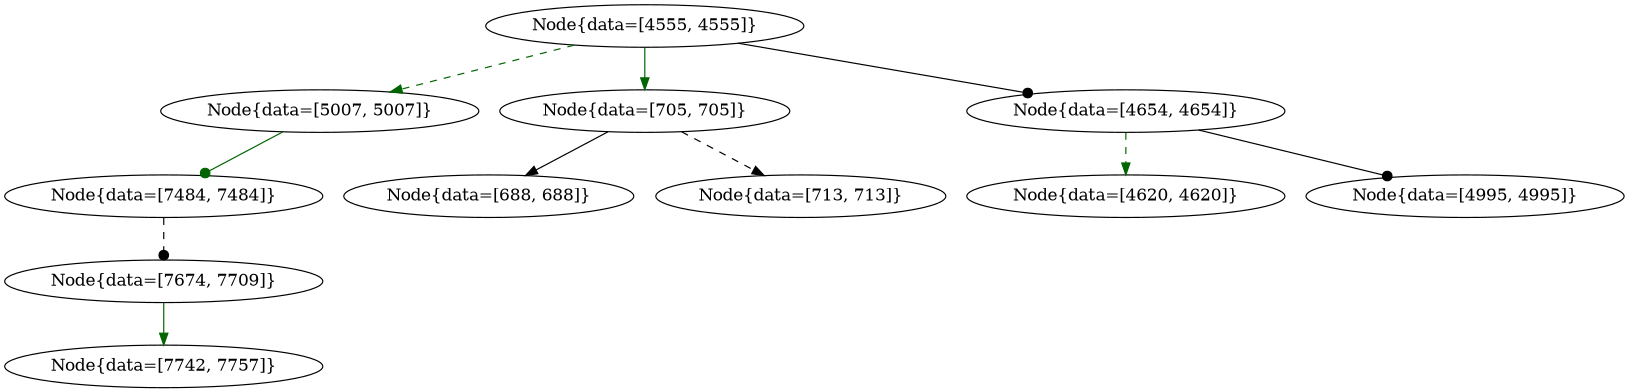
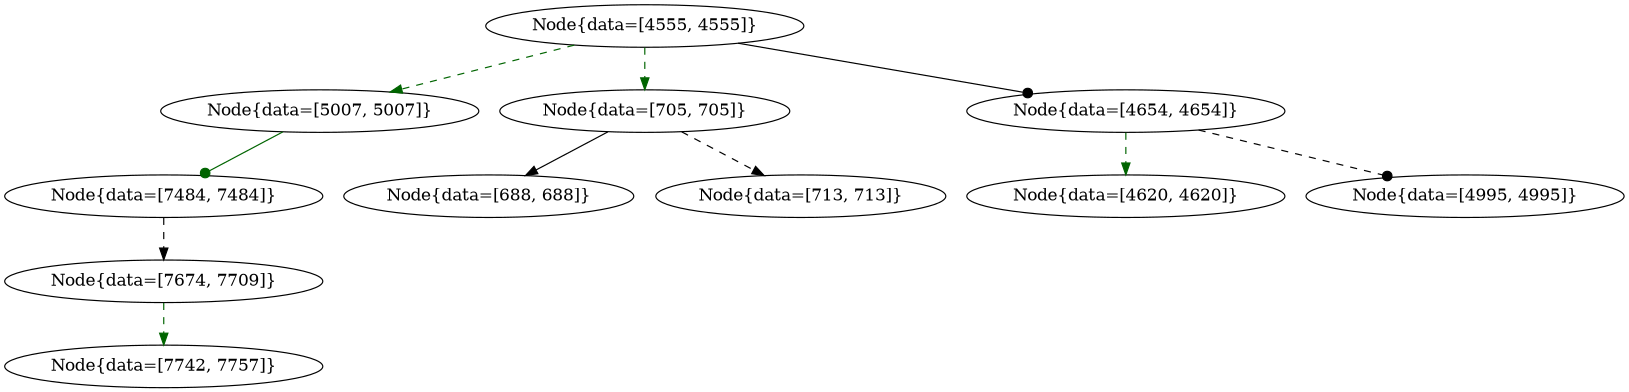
edge "Node{data=[4555, 4555]}" -> "Node{data=[705, 705]}": style solid -> dashed
edge "Node{data=[4654, 4654]}" -> "Node{data=[4995, 4995]}": style solid -> dashed
edge "Node{data=[7484, 7484]}" -> "Node{data=[7674, 7709]}": arrowhead dot -> normal
edge "Node{data=[7674, 7709]}" -> "Node{data=[7742, 7757]}": style solid -> dashed
